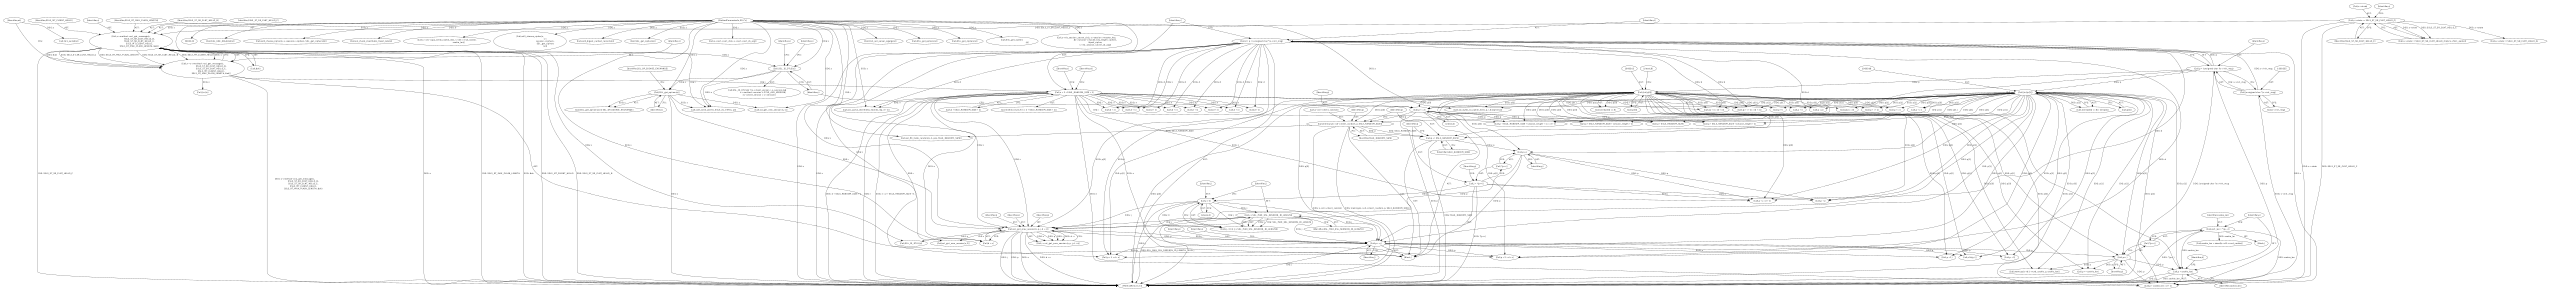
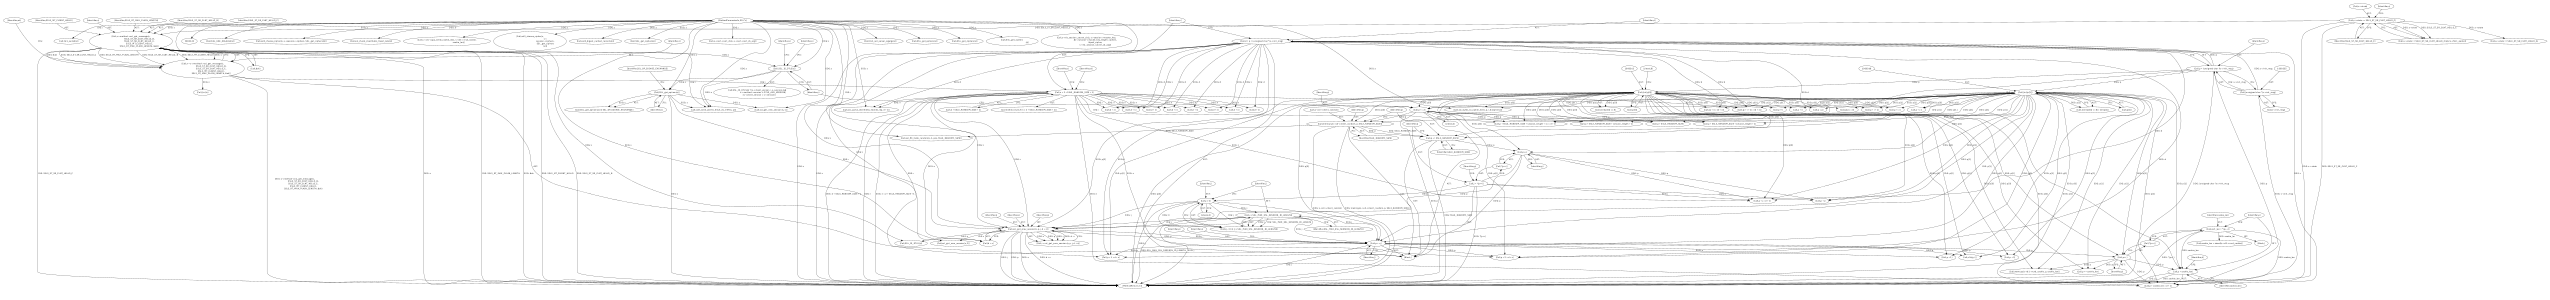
edge "(Identifier,ok)" -> "(Call,tls1_suiteb(s))": now "(MethodParameterIn,SSL *s)" -> "(Call,tls1_suiteb(s))"
edge "(Call,n < 2 + SSL3_RANDOM_SIZE + 1)" -> "(Call,(p + i) > (d + n))": removed, label "DDG: n"
